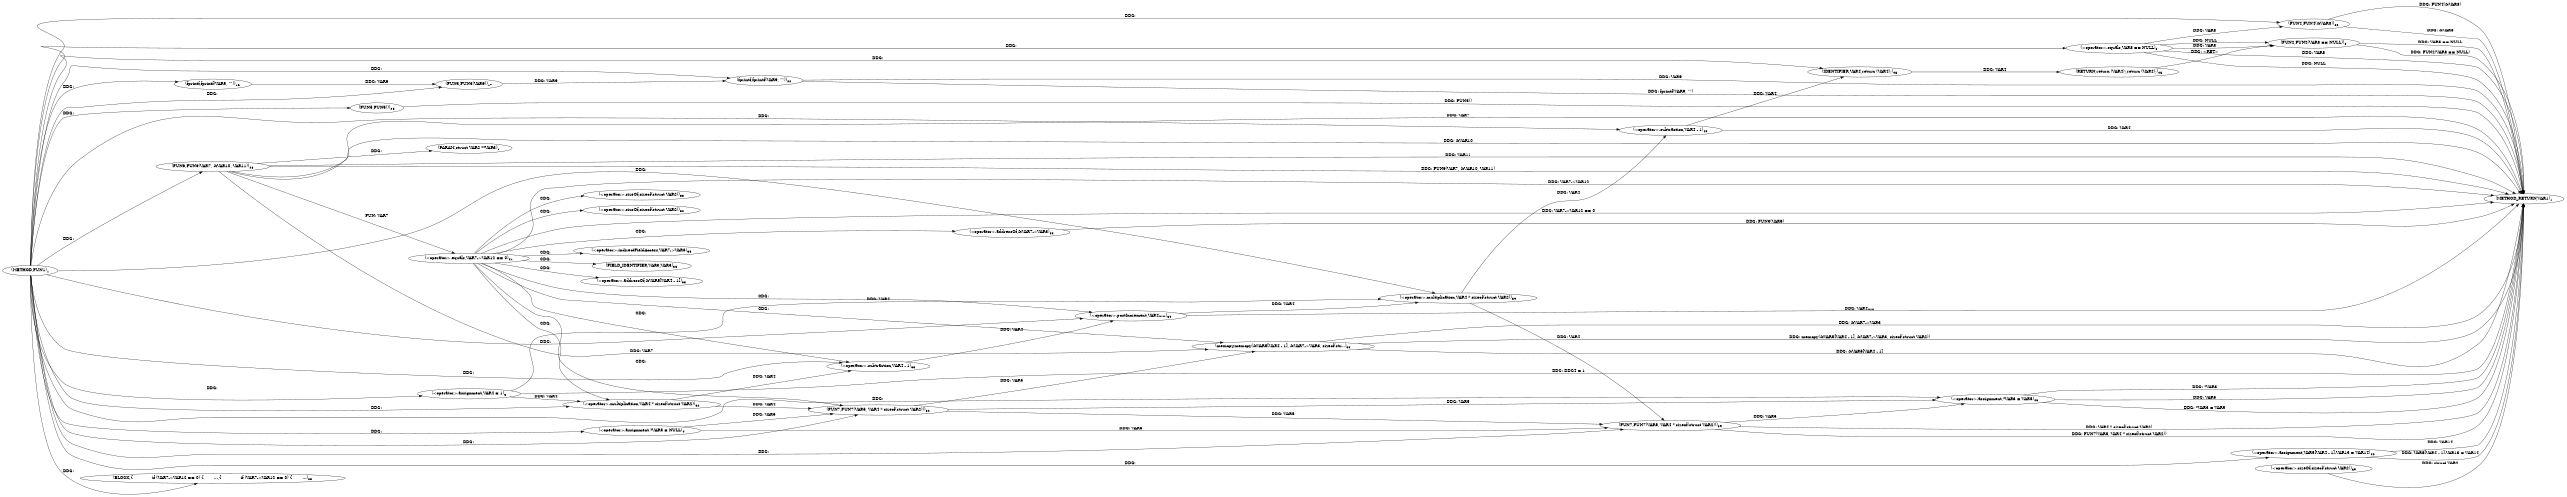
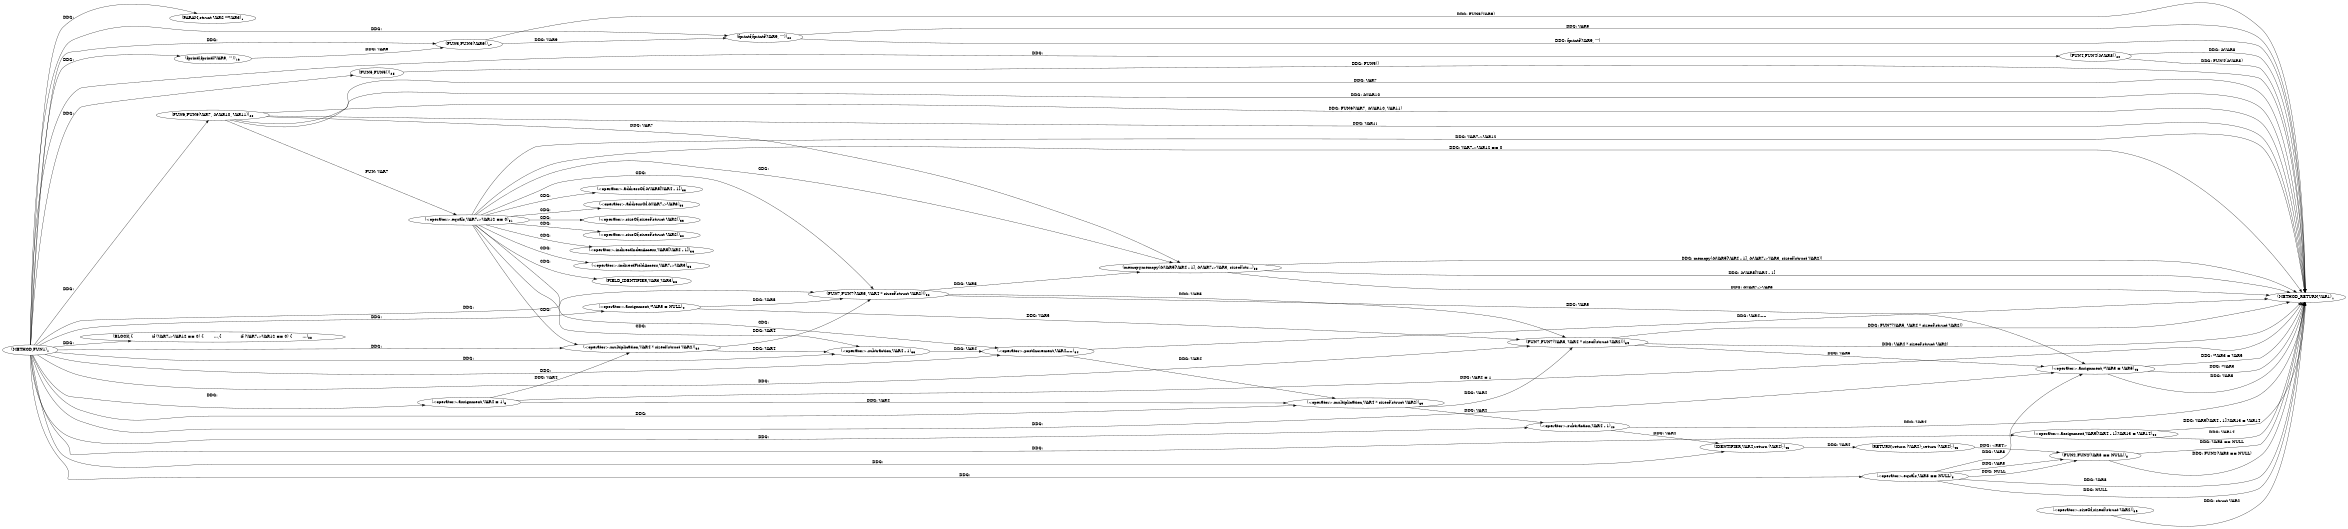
edge "(<operator>.equals,VAR8 == NULL)" -> "(FUN4,FUN4(&VAR8))": now "(<operator>.equals,VAR8 == NULL)" -> "(<operator>.assignment,*VAR3 = VAR5)"
edge "(FUN6,FUN6(VAR7, &VAR10, VAR11))" -> "(PARAM,struct VAR2 **VAR3)": now "(METHOD,FUN1)" -> "(PARAM,struct VAR2 **VAR3)"
edge "(<operator>.addressOf,&VAR7->VAR3)" -> "(METHOD_RETURN,VAR1)": now "(FUN3,FUN3(VAR9))" -> "(METHOD_RETURN,VAR1)"
node "(<operator>.indirectIndexAccess,VAR5[VAR4 - 1])": added
edge "(<operator>.assignment,VAR4 = 1)" -> "(METHOD_RETURN,VAR1)": label "DDG: DDG4 = 1" -> "DDG: VAR4 = 1"
